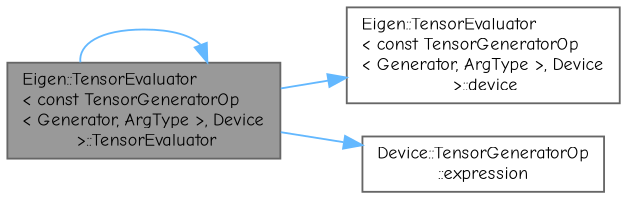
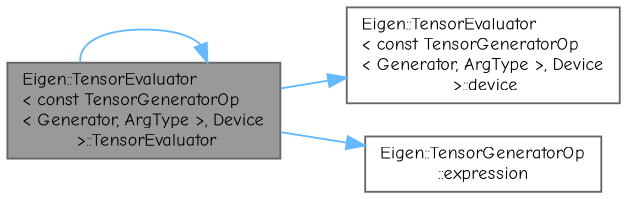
node "Device::TensorGeneratorOp ::expression": label "Device::TensorGeneratorOp ::expression" -> "Eigen::TensorGeneratorOp ::expression"
